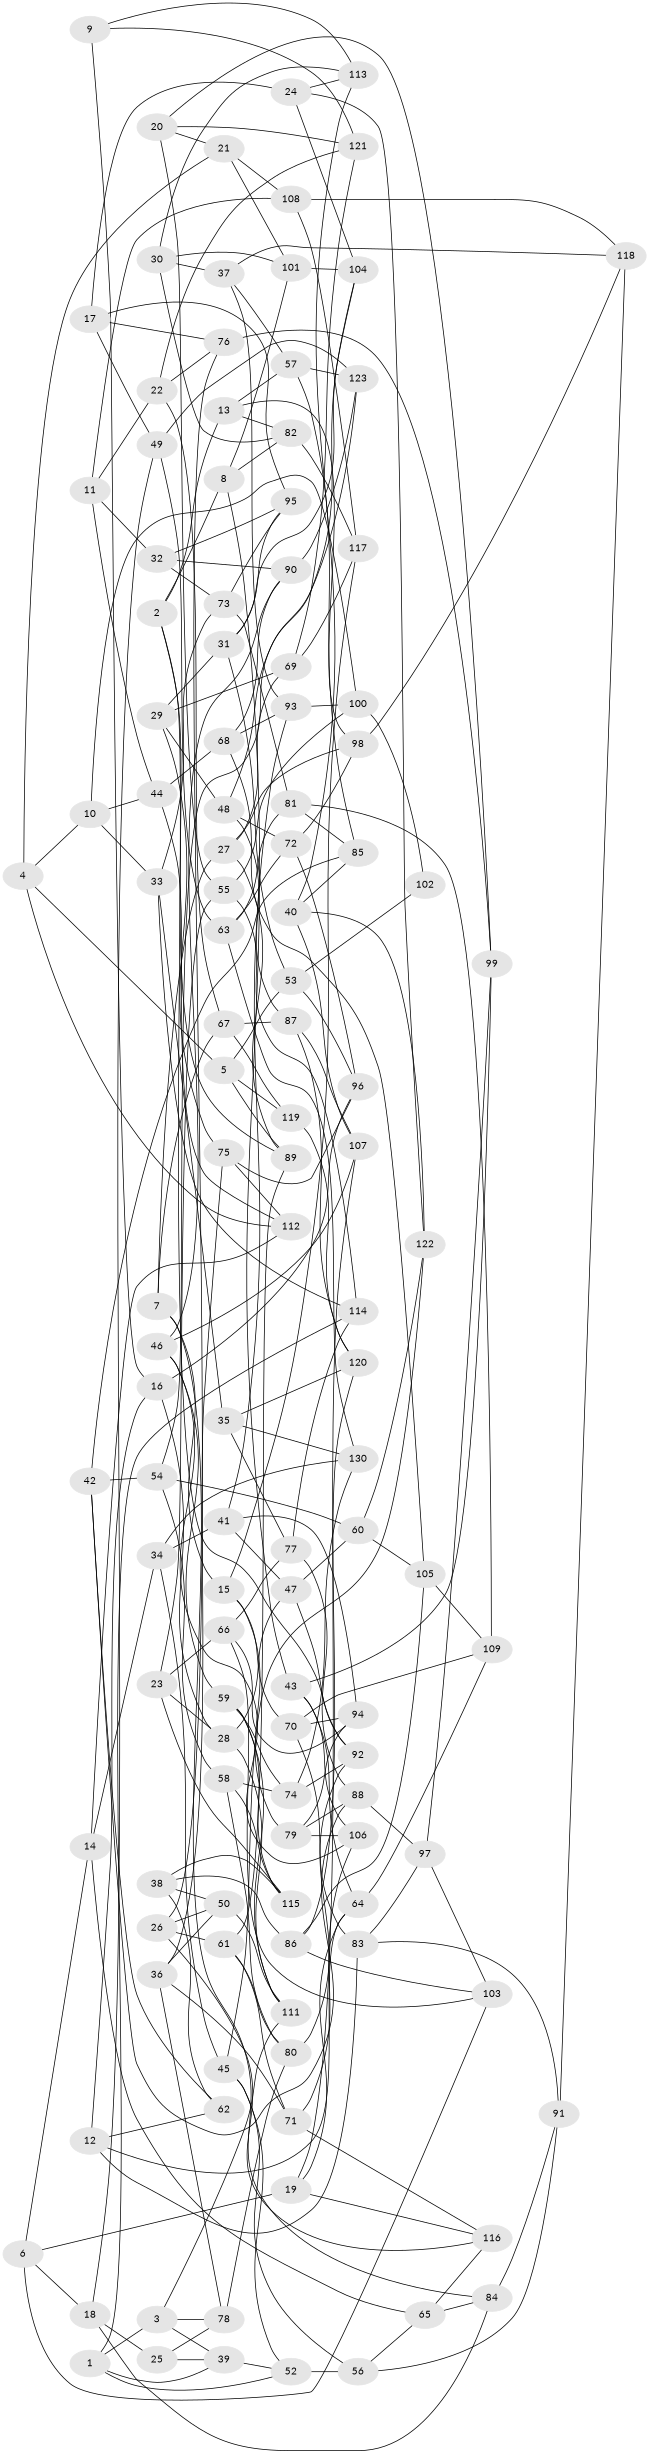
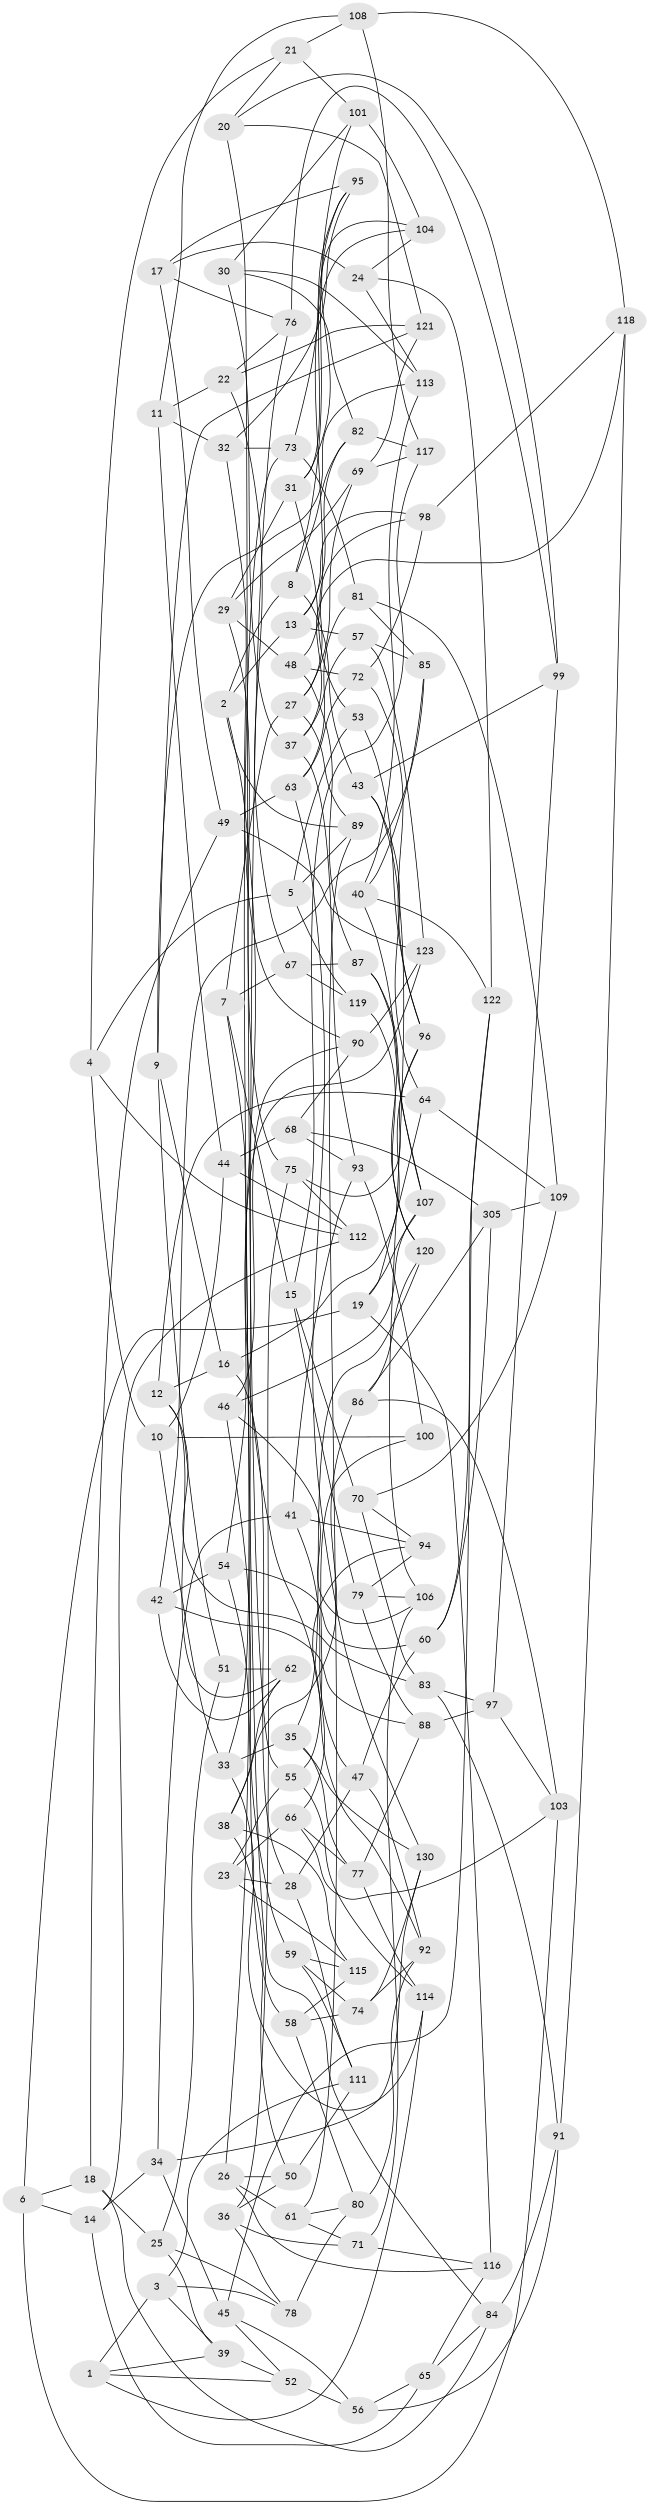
node "102": removed
node "105": label "105" -> "305"
node "51": added
